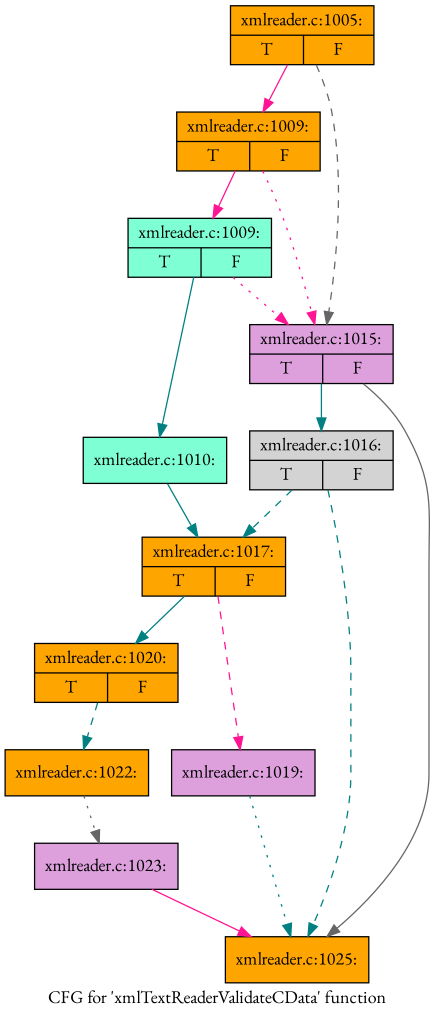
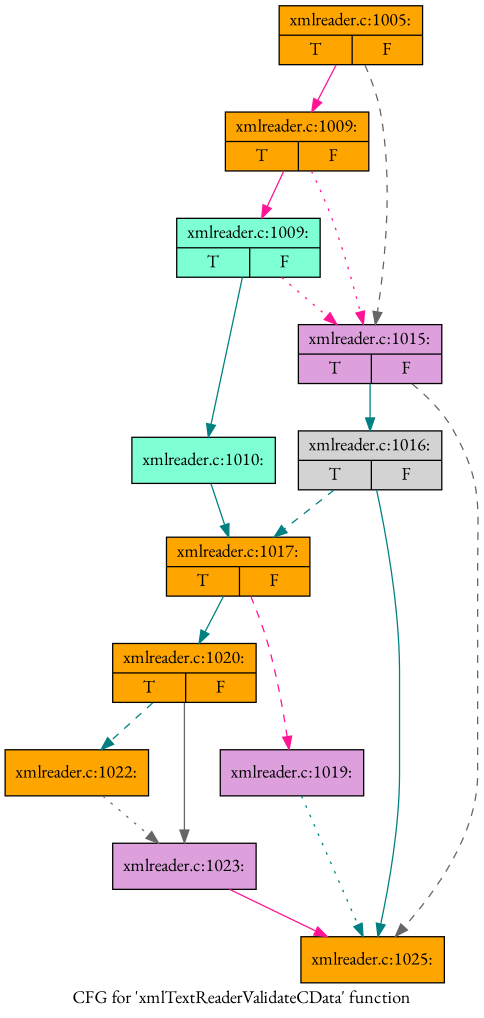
edge "xmlreader.c:1015:" -> "xmlreader.c:1025:": style solid -> dashed
edge "xmlreader.c:1016:" -> "xmlreader.c:1025:": style dashed -> solid
edge "xmlreader.c:1020:" -> "xmlreader.c:1023:": added
